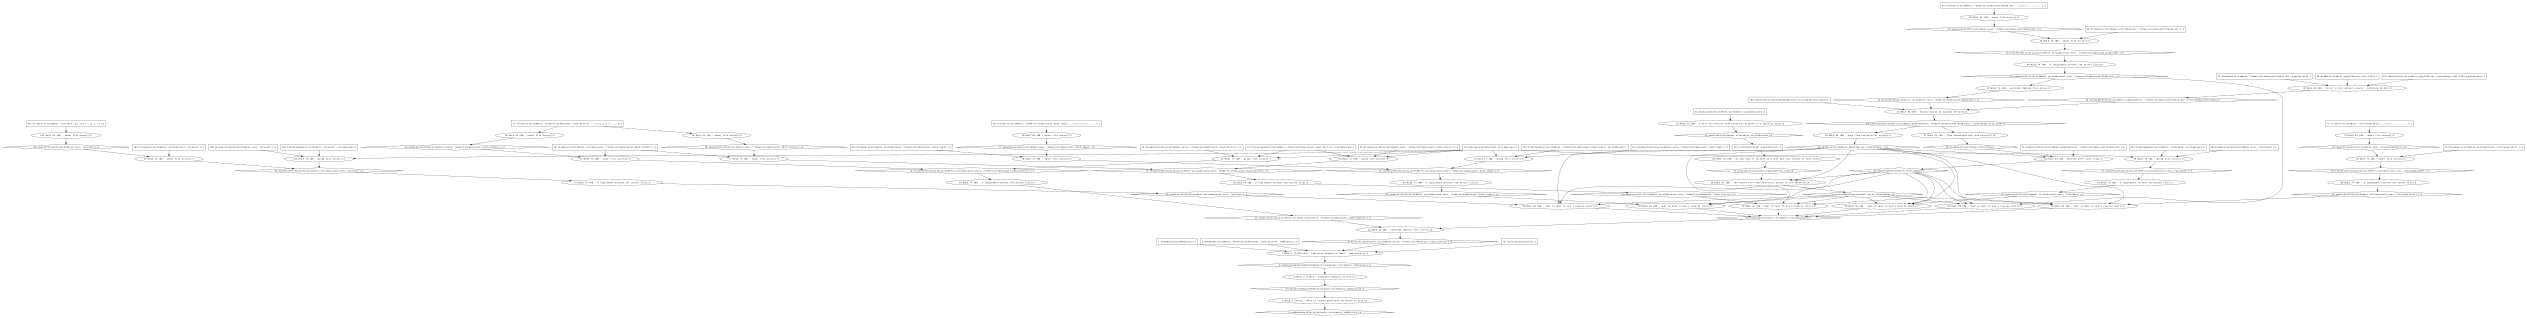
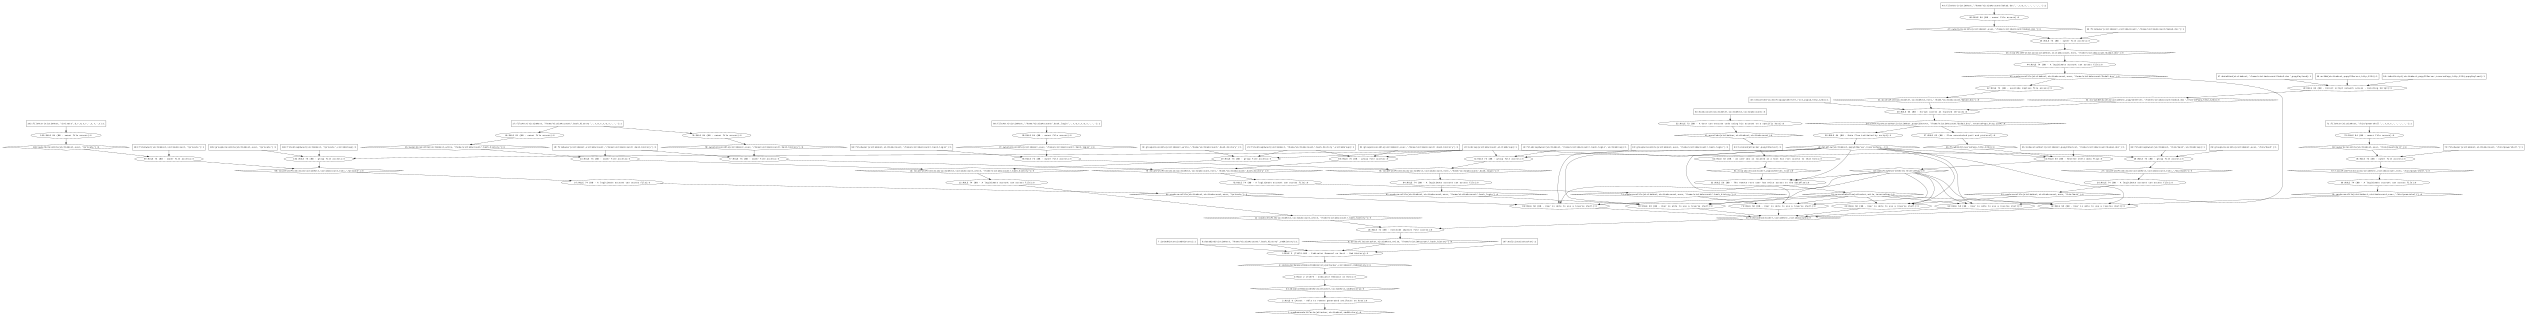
edge "59:dataFlow(victimHost,pupyC2Server,reversePupy,_):0" -> "82:RULE 58 (BB - User is able to use a reverse shell):0": added
